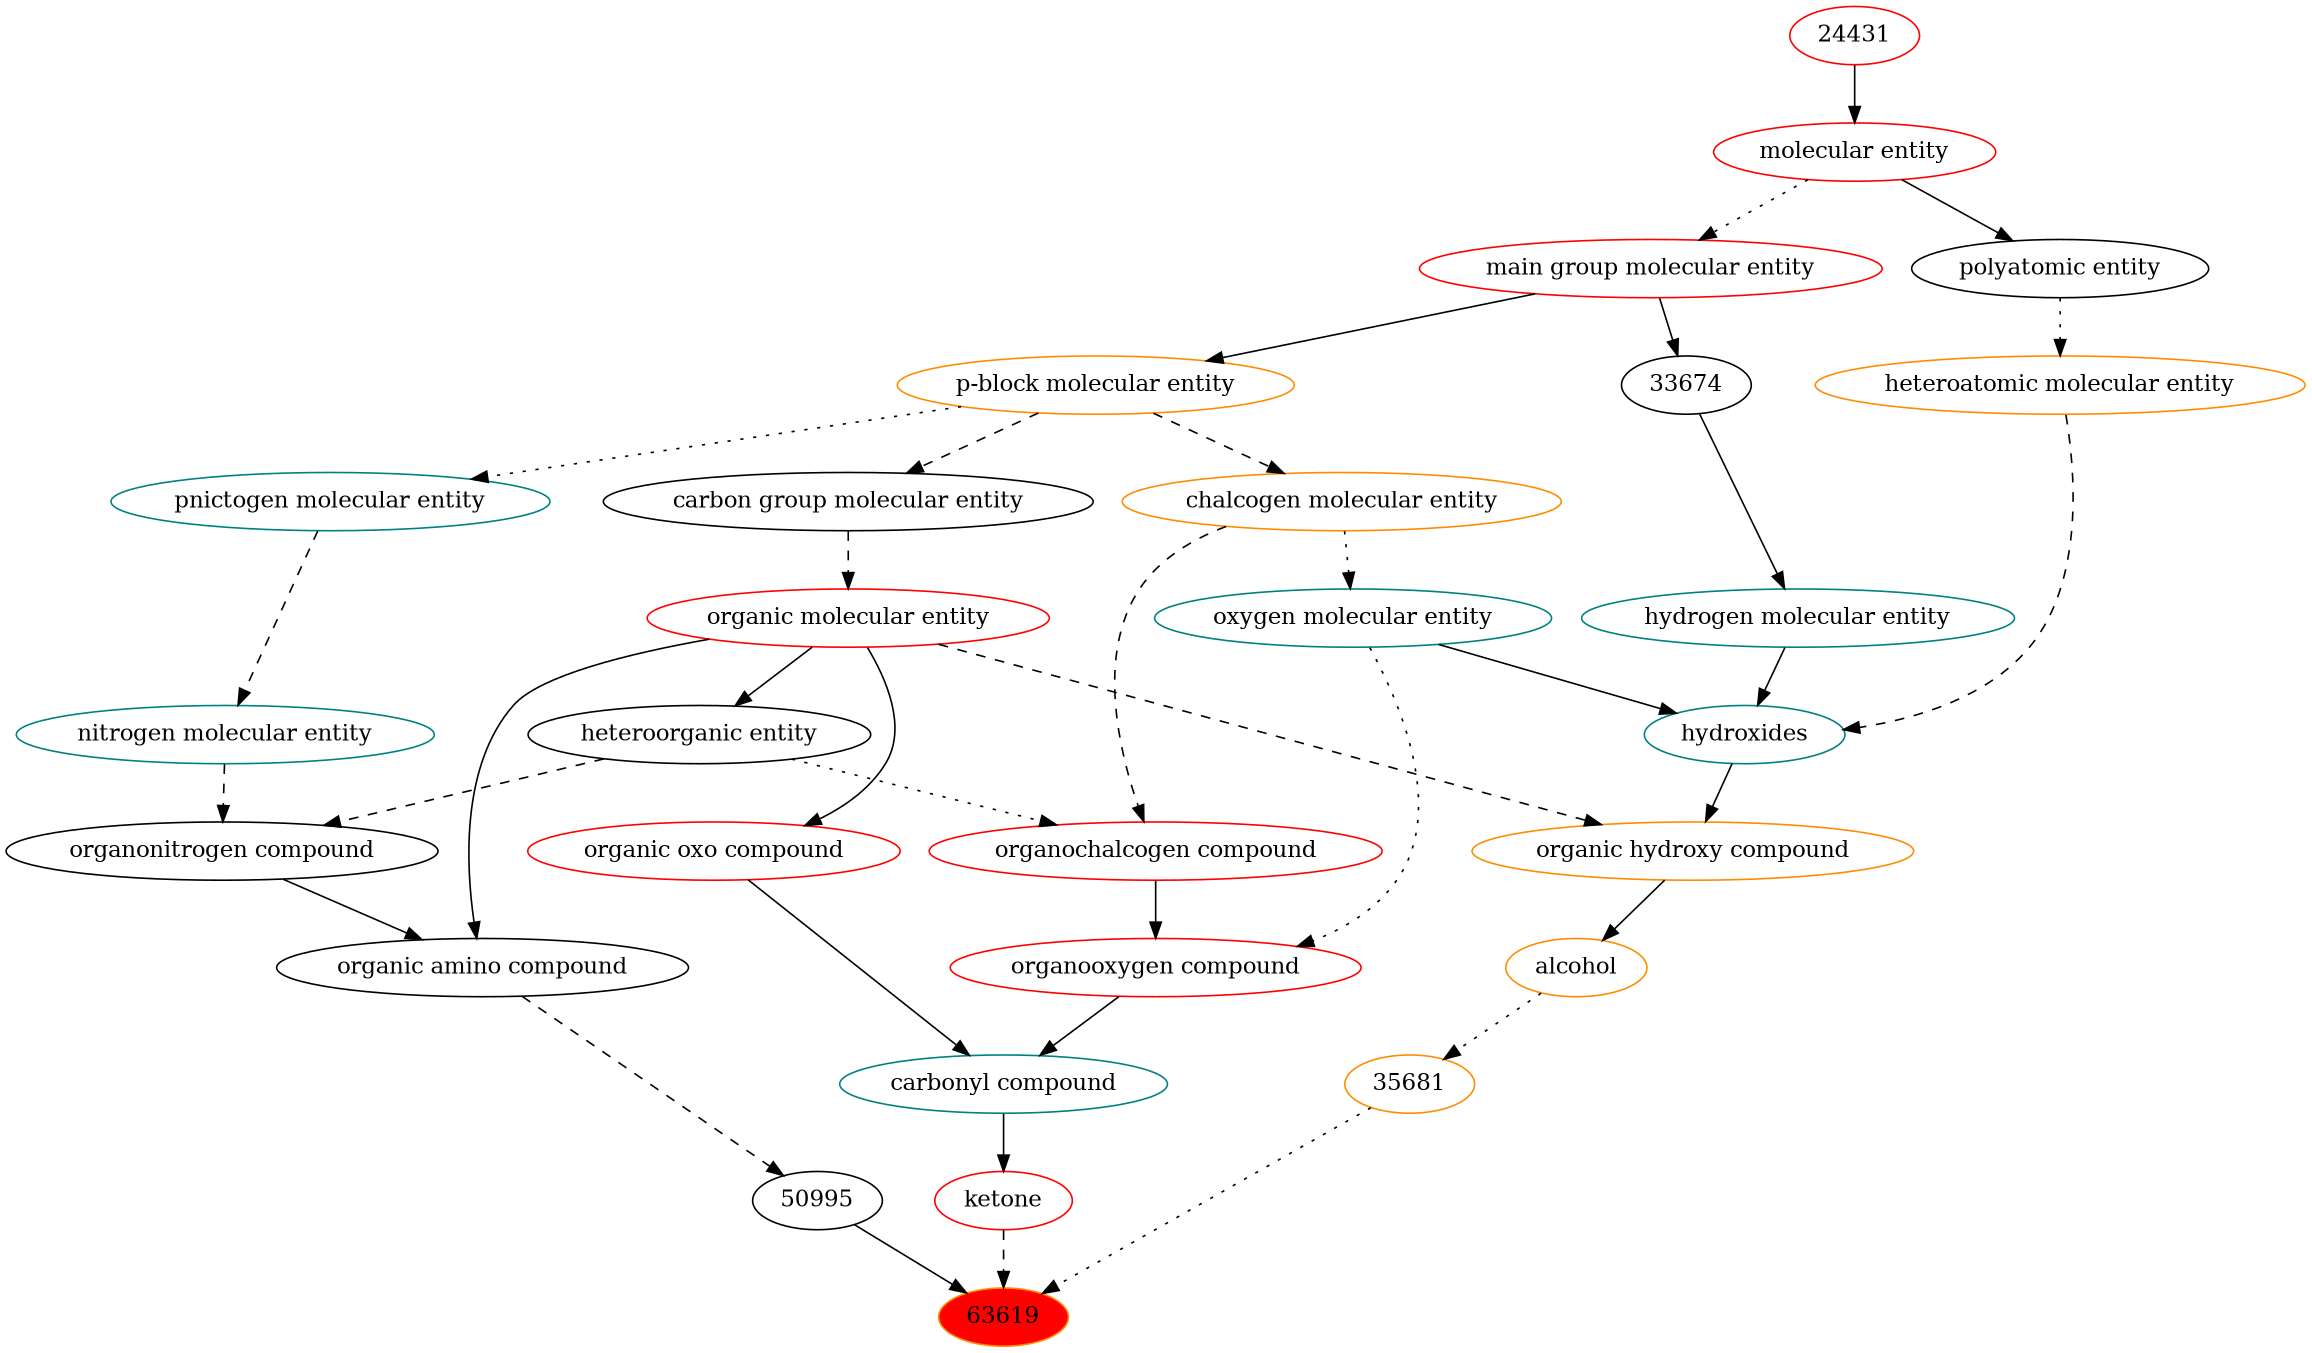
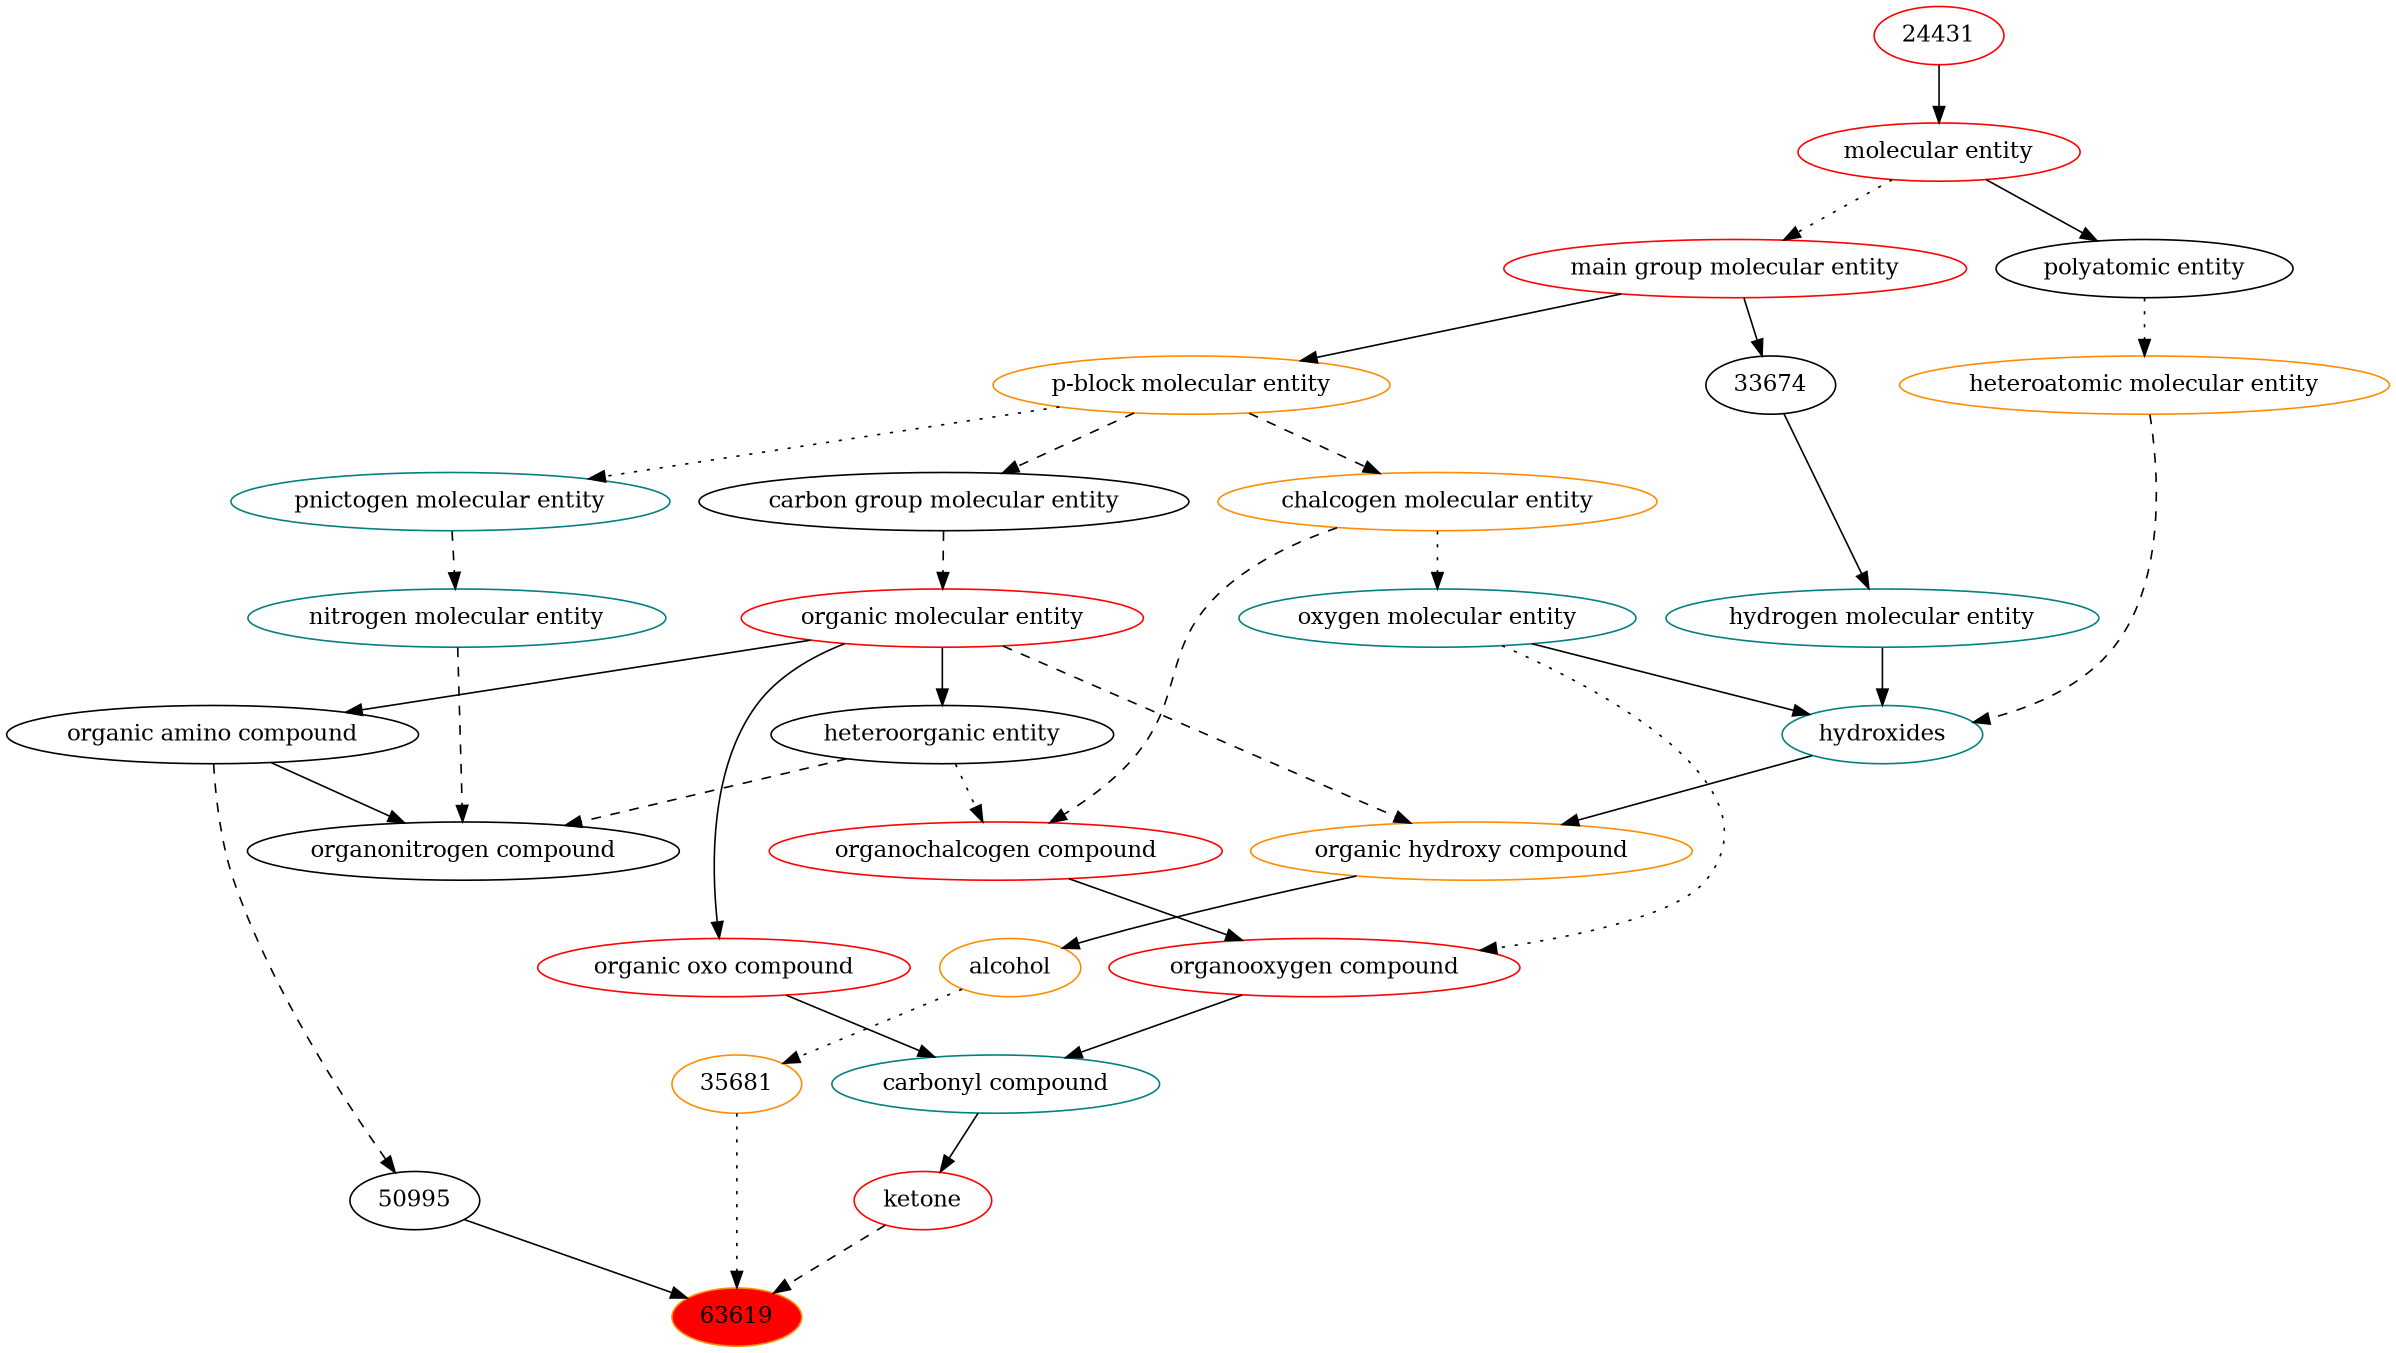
edge "organonitrogen compound" -> "organic amino compound": reversed
